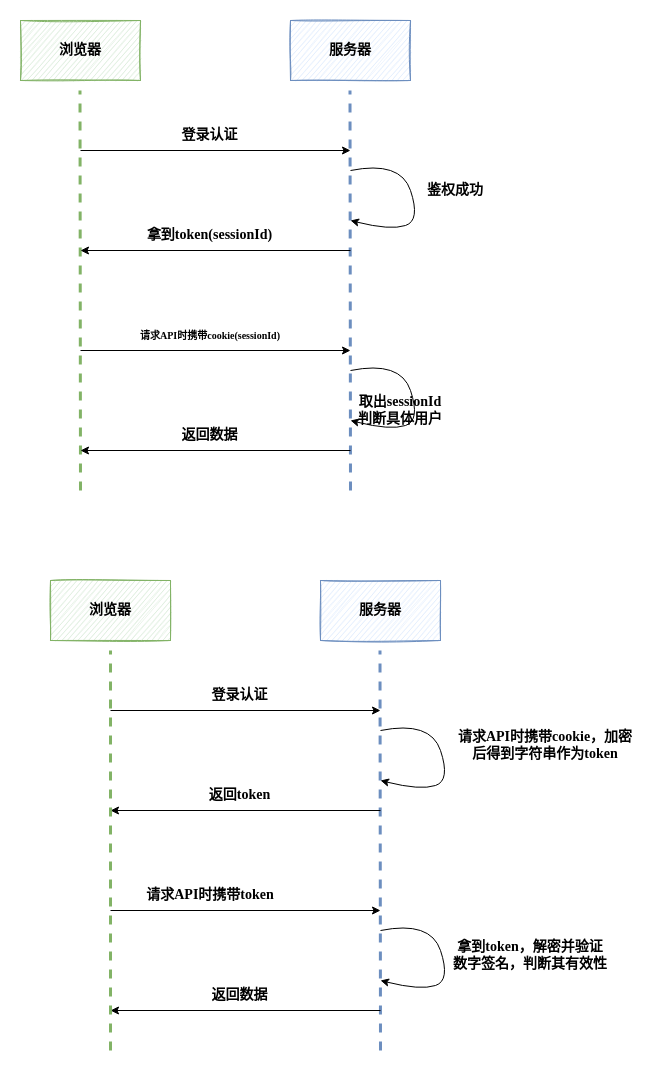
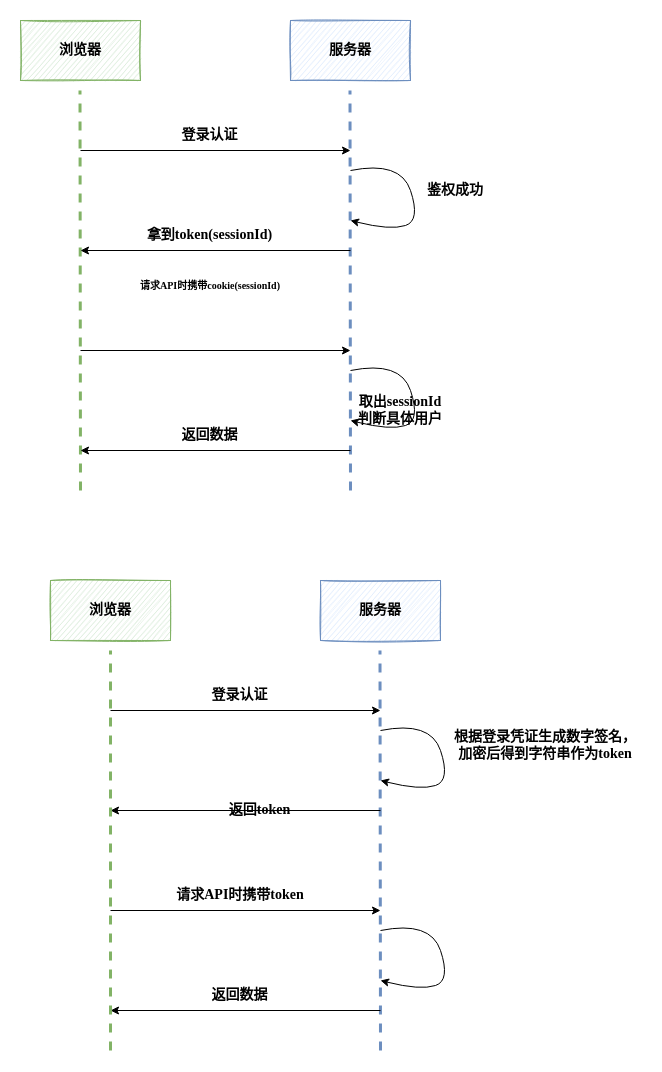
node "请求API时携带cookie(sessionId)": moved (210, 336) -> (210, 286)
node "请求API时携带cookie，加密后得到字符串作为token": label "请求API时携带cookie，加密后得到字符串作为token" -> "根据登录凭证生成数字签名，加密后得到字符串作为token"
node "返回token": moved (240, 796) -> (260, 811)
node "请求API时携带token": moved (210, 896) -> (240, 896)
node "拿到token，解密并验证数字签名，判断其有效性": removed
